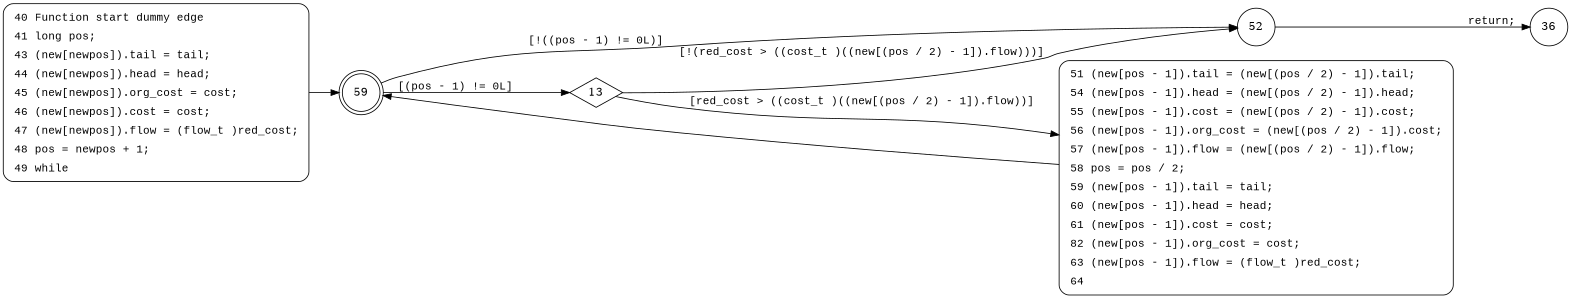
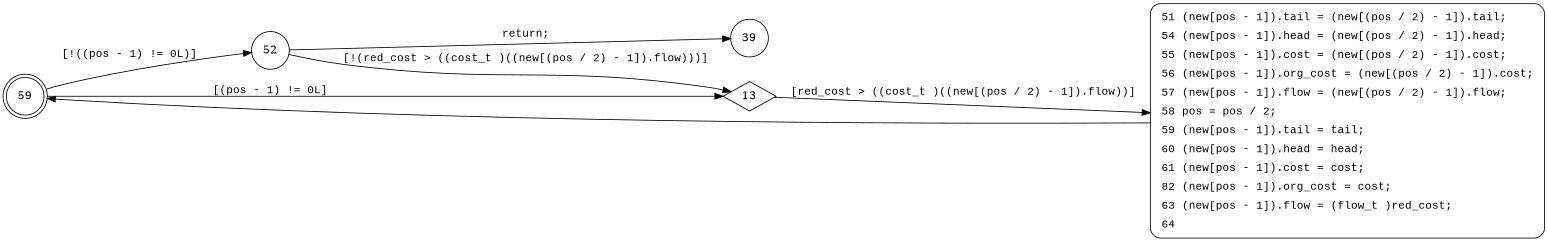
node "36": label "36" -> "39"
edge "13" -> "52": reversed
node "40": removed
